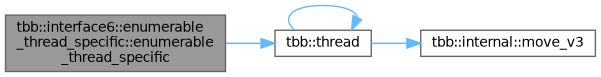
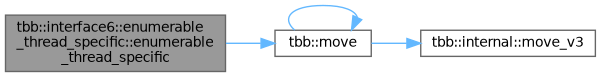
node "tbb::thread": label "tbb::thread" -> "tbb::move"
